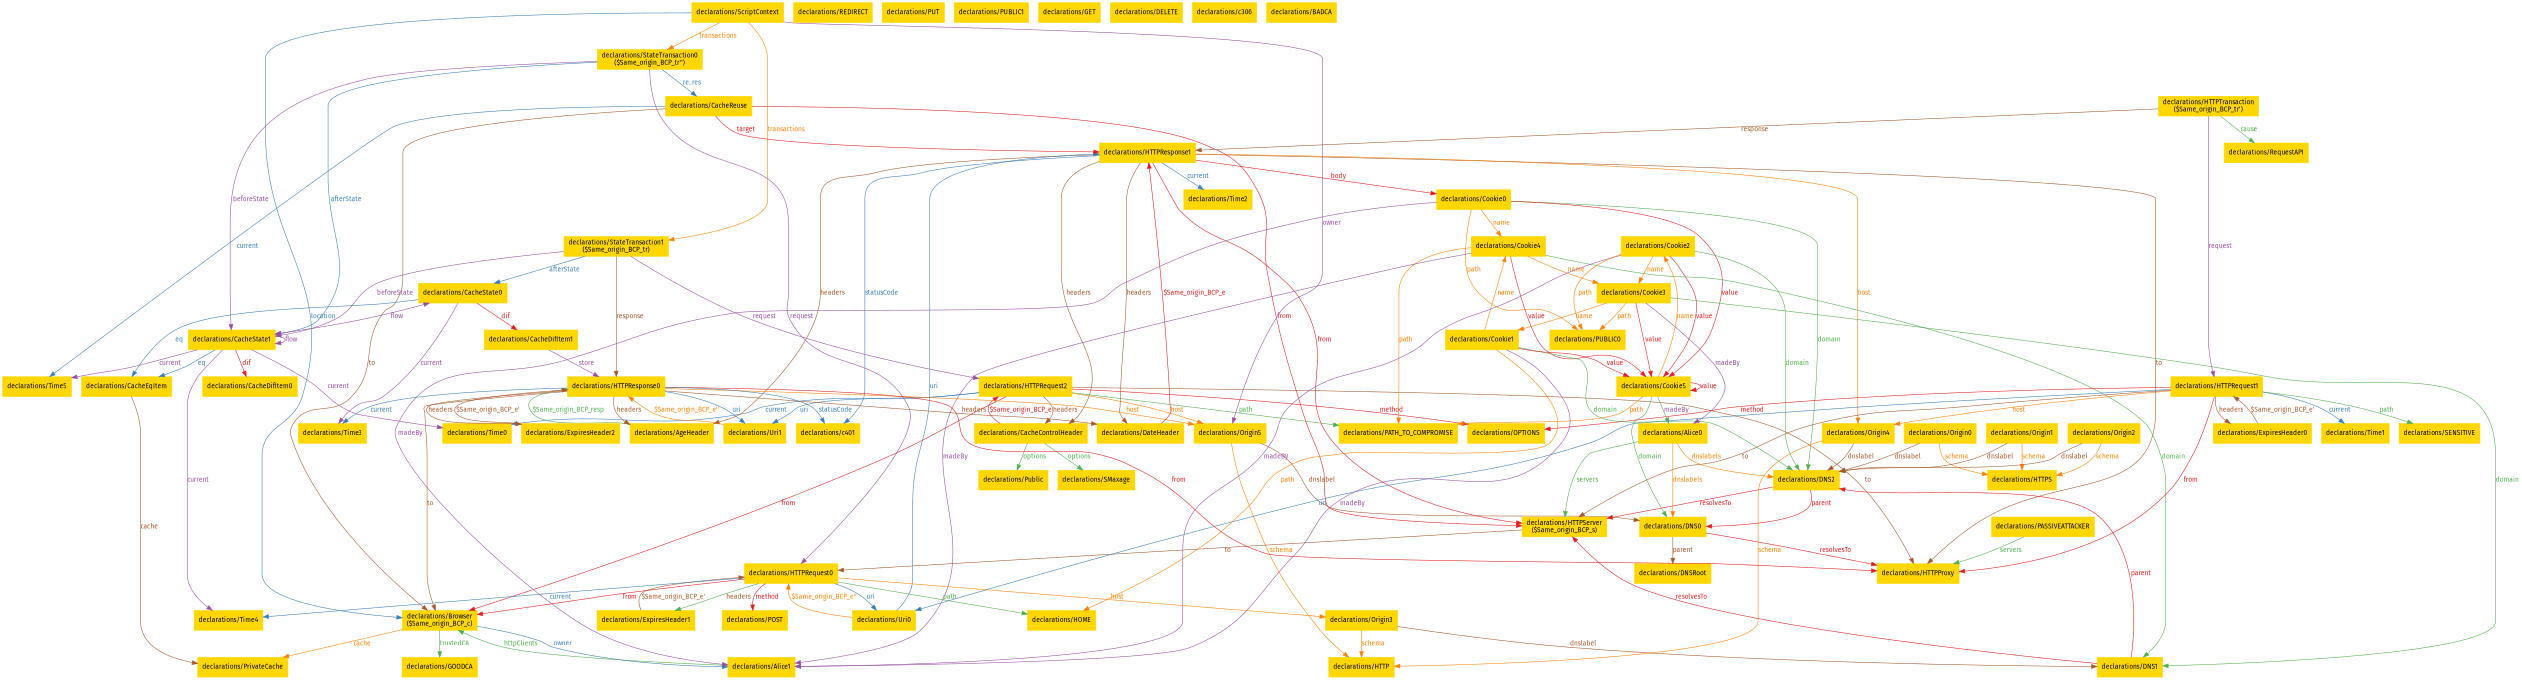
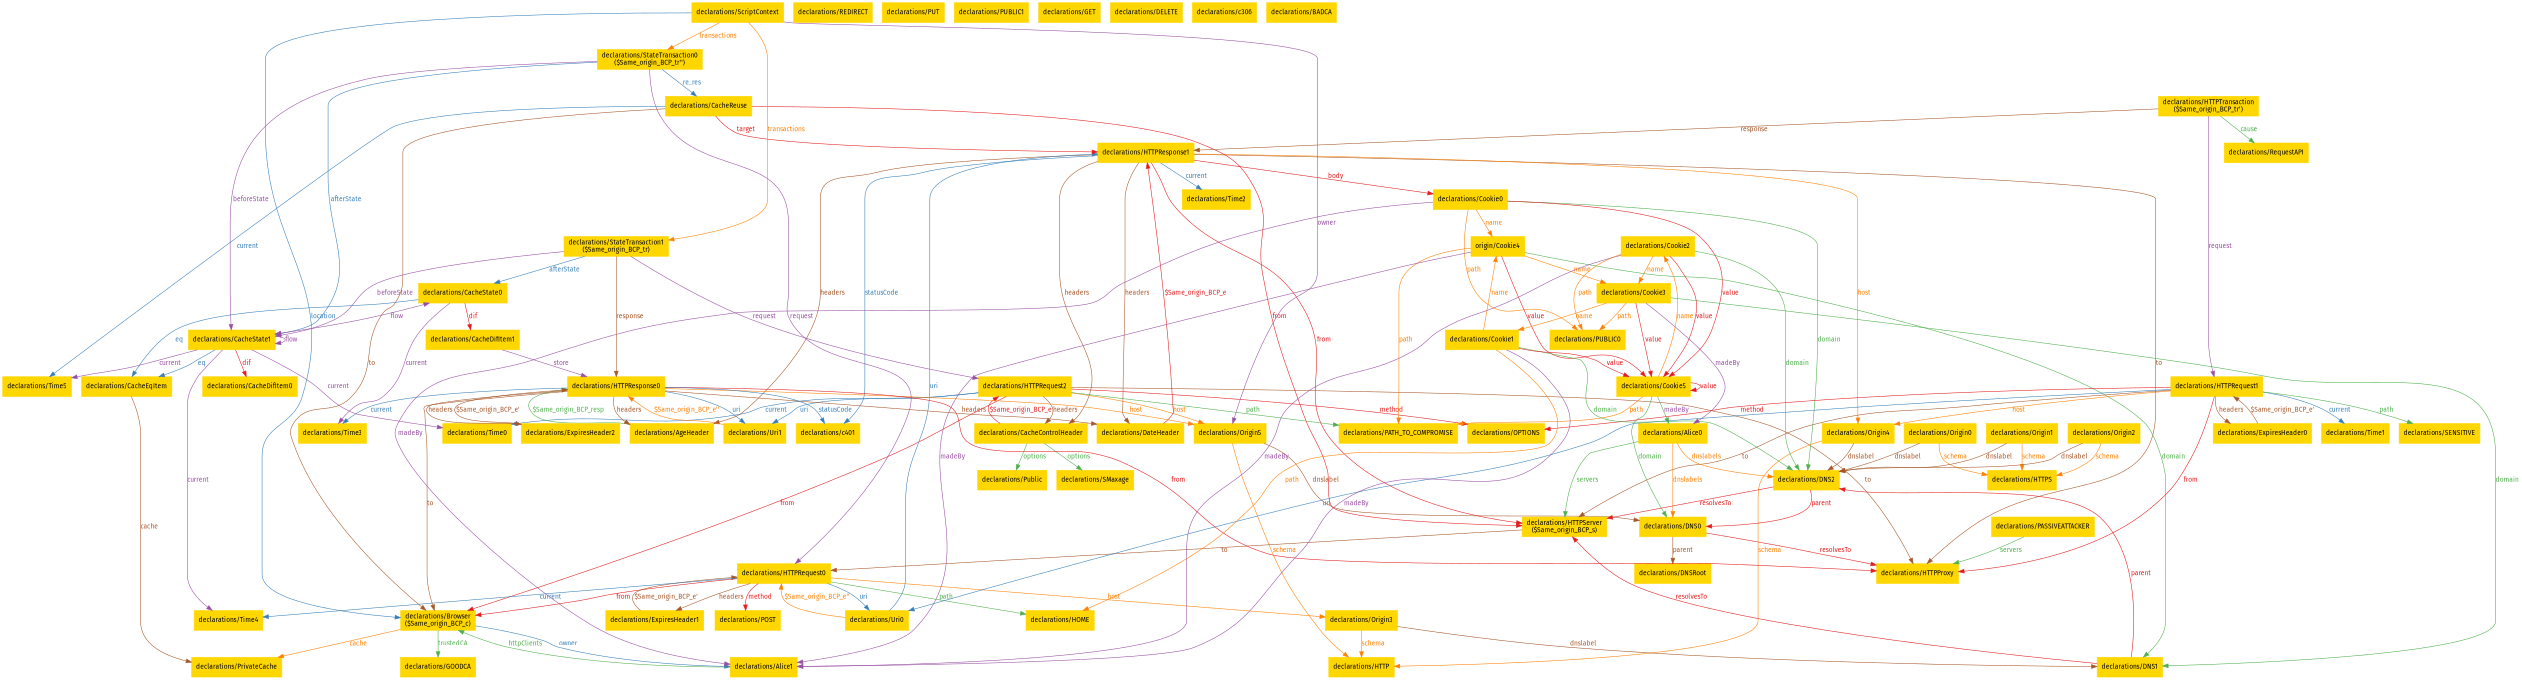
node "declarations/Cookie4": label "declarations/Cookie4" -> "origin/Cookie4"
edge "declarations/HTTPRequest0" -> "declarations/ExpiresHeader1": color #4daf4a -> #a65628
